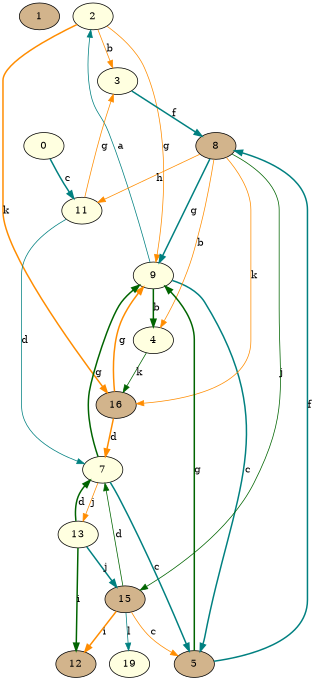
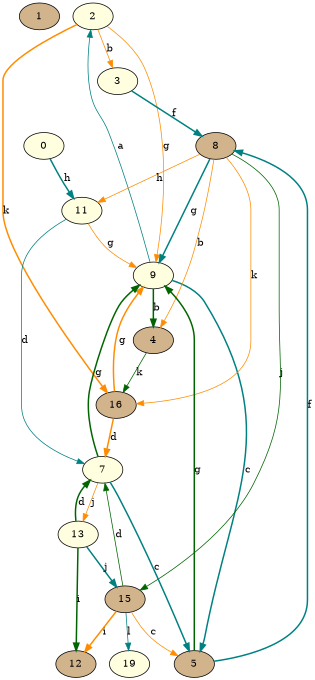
edge "11" -> "3": now "11" -> "9"
edge "0" -> "11": label "c" -> "h"
node "4": fillcolor lightyellow -> tan
